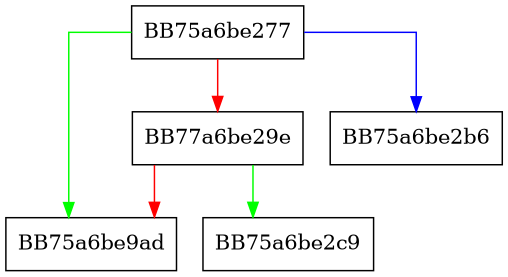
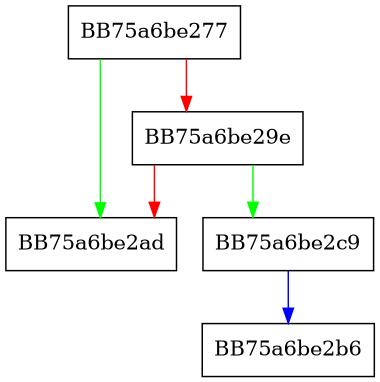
edge "BB75a6be277" -> "BB75a6be2b6": now "BB75a6be2c9" -> "BB75a6be2b6"
node "BB77a6be29e": label "BB77a6be29e" -> "BB75a6be29e"
node "BB75a6be9ad": label "BB75a6be9ad" -> "BB75a6be2ad"
